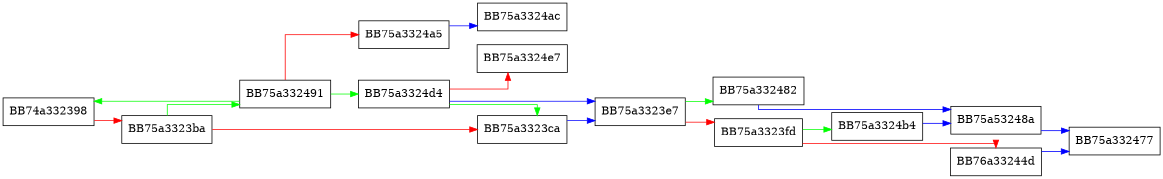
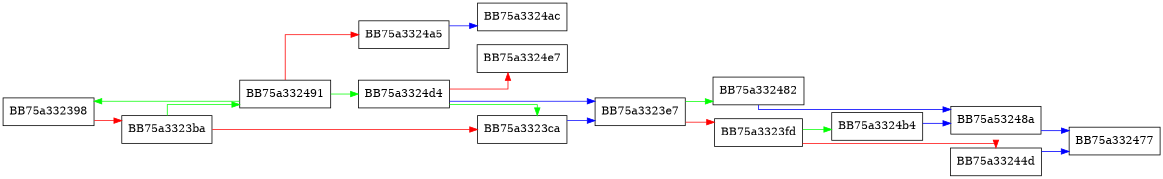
node "BB74a332398": label "BB74a332398" -> "BB75a332398"
node "BB76a33244d": label "BB76a33244d" -> "BB75a33244d"
